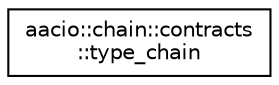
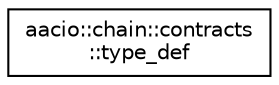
node "aacio::chain::contracts ::type_chain": label "aacio::chain::contracts ::type_chain" -> "aacio::chain::contracts ::type_def"
